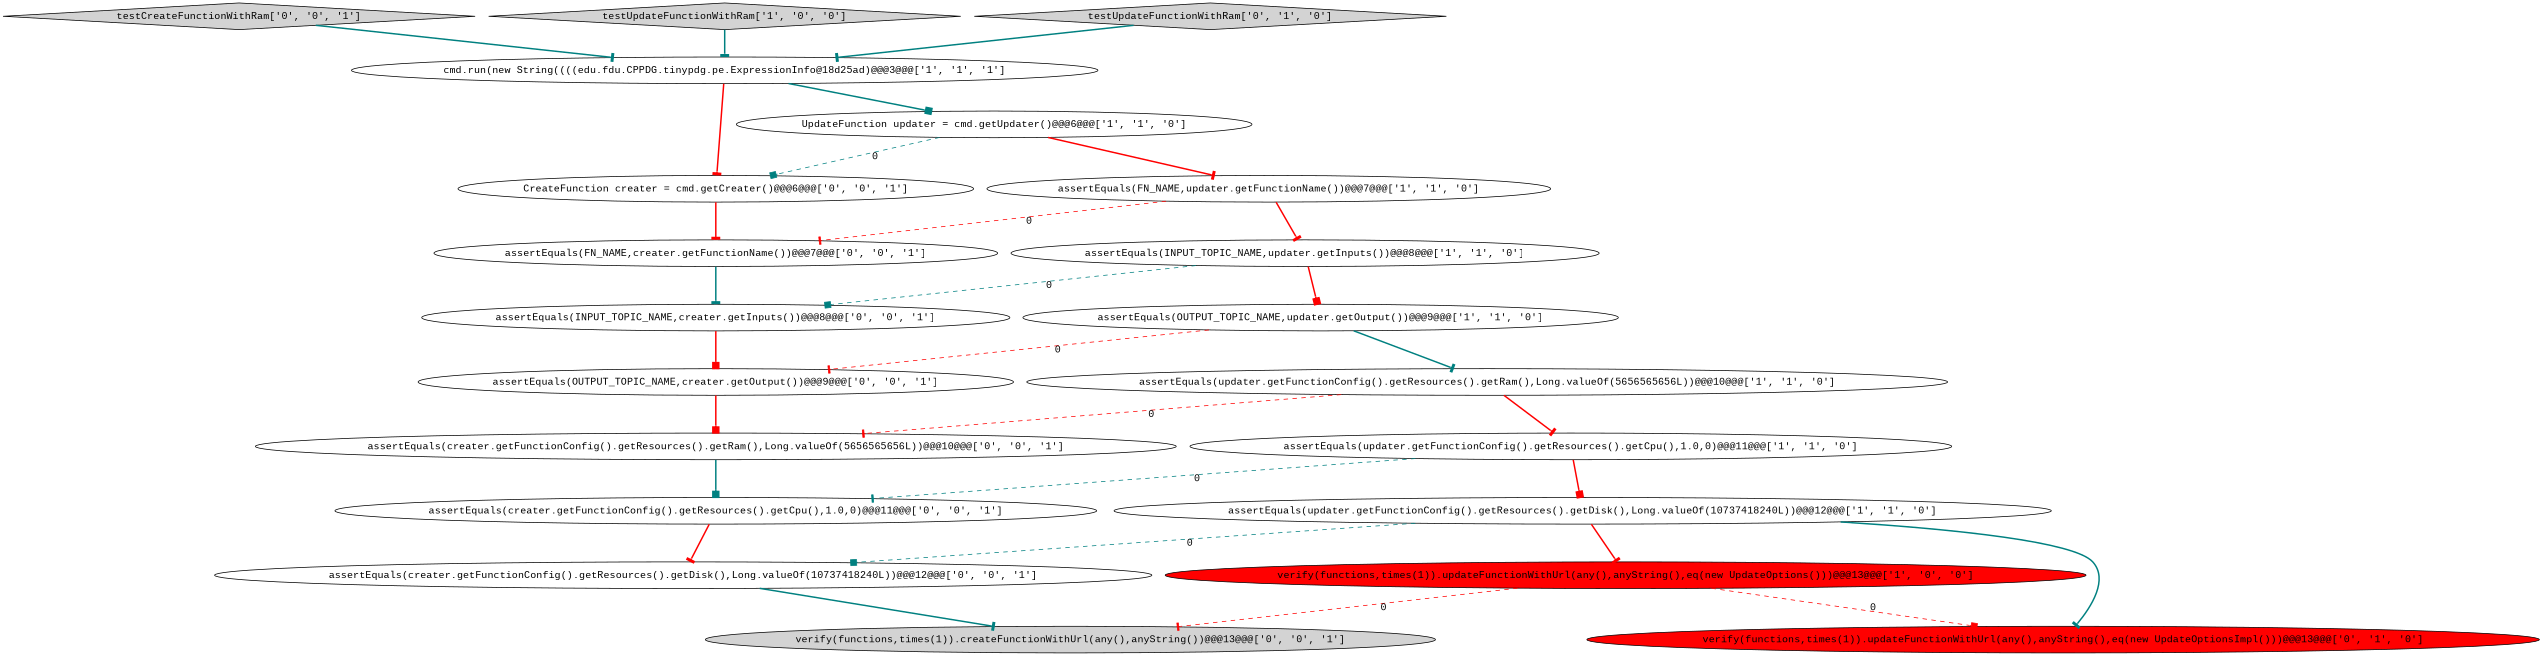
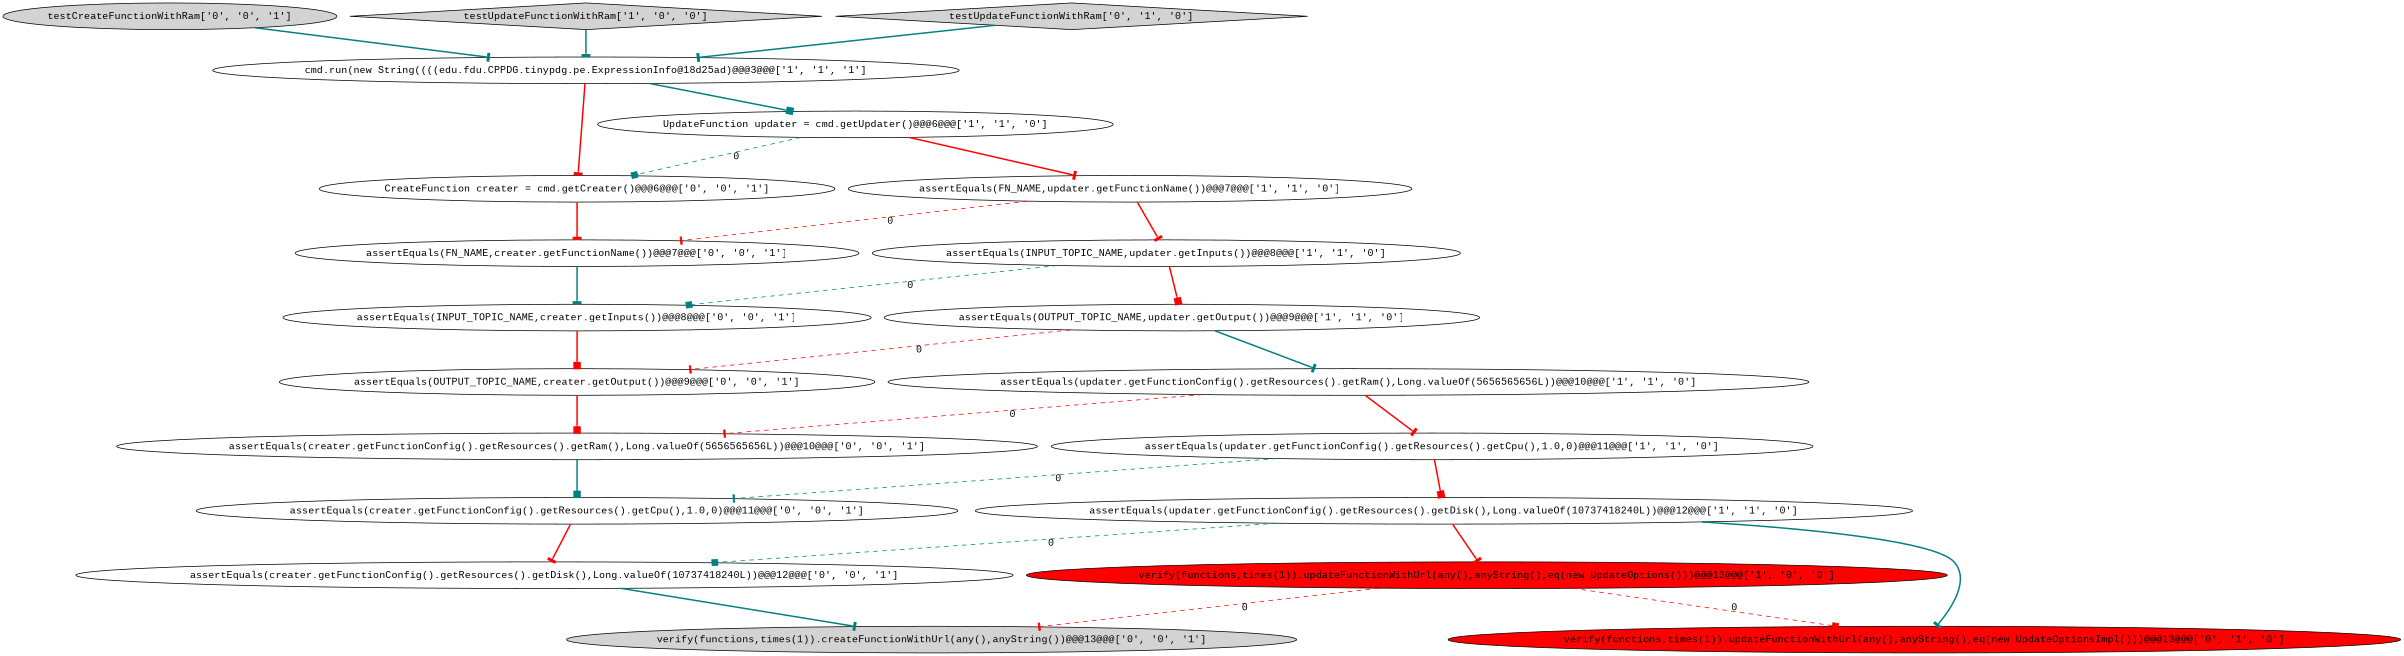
node "testCreateFunctionWithRam['0', '0', '1']": shape diamond -> ellipse
